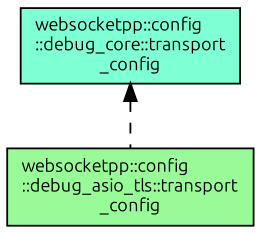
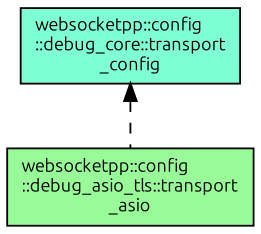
node "websocketpp::config ::debug_asio_tls::transport _config": label "websocketpp::config ::debug_asio_tls::transport _config" -> "websocketpp::config ::debug_asio_tls::transport _asio"
